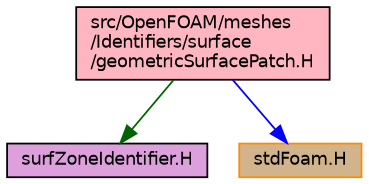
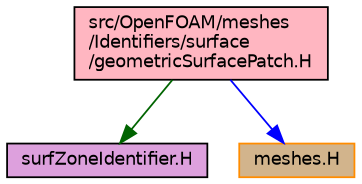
node "stdFoam.H": label "stdFoam.H" -> "meshes.H"
